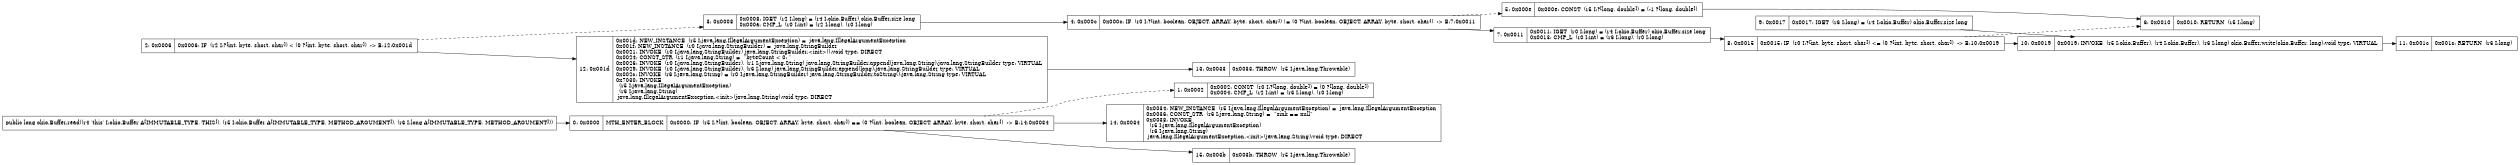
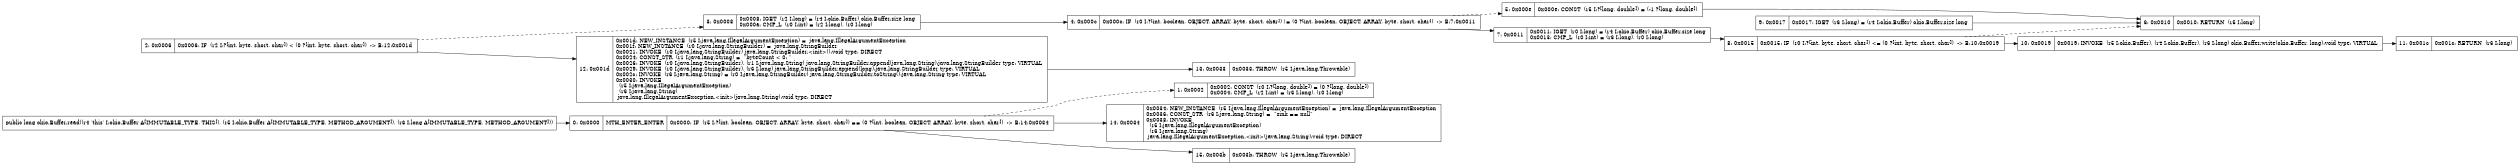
edge "9: 0x0017" -> "10: 0x0019": now "9: 0x0017" -> "6: 0x0010"
node "12: 0x001d": text "0x7030: INVOKE" -> "0x0030: INVOKE"
node "0: 0x0000": text "MTH_ENTER_BLOCK" -> "MTH_ENTER_ENTER"
